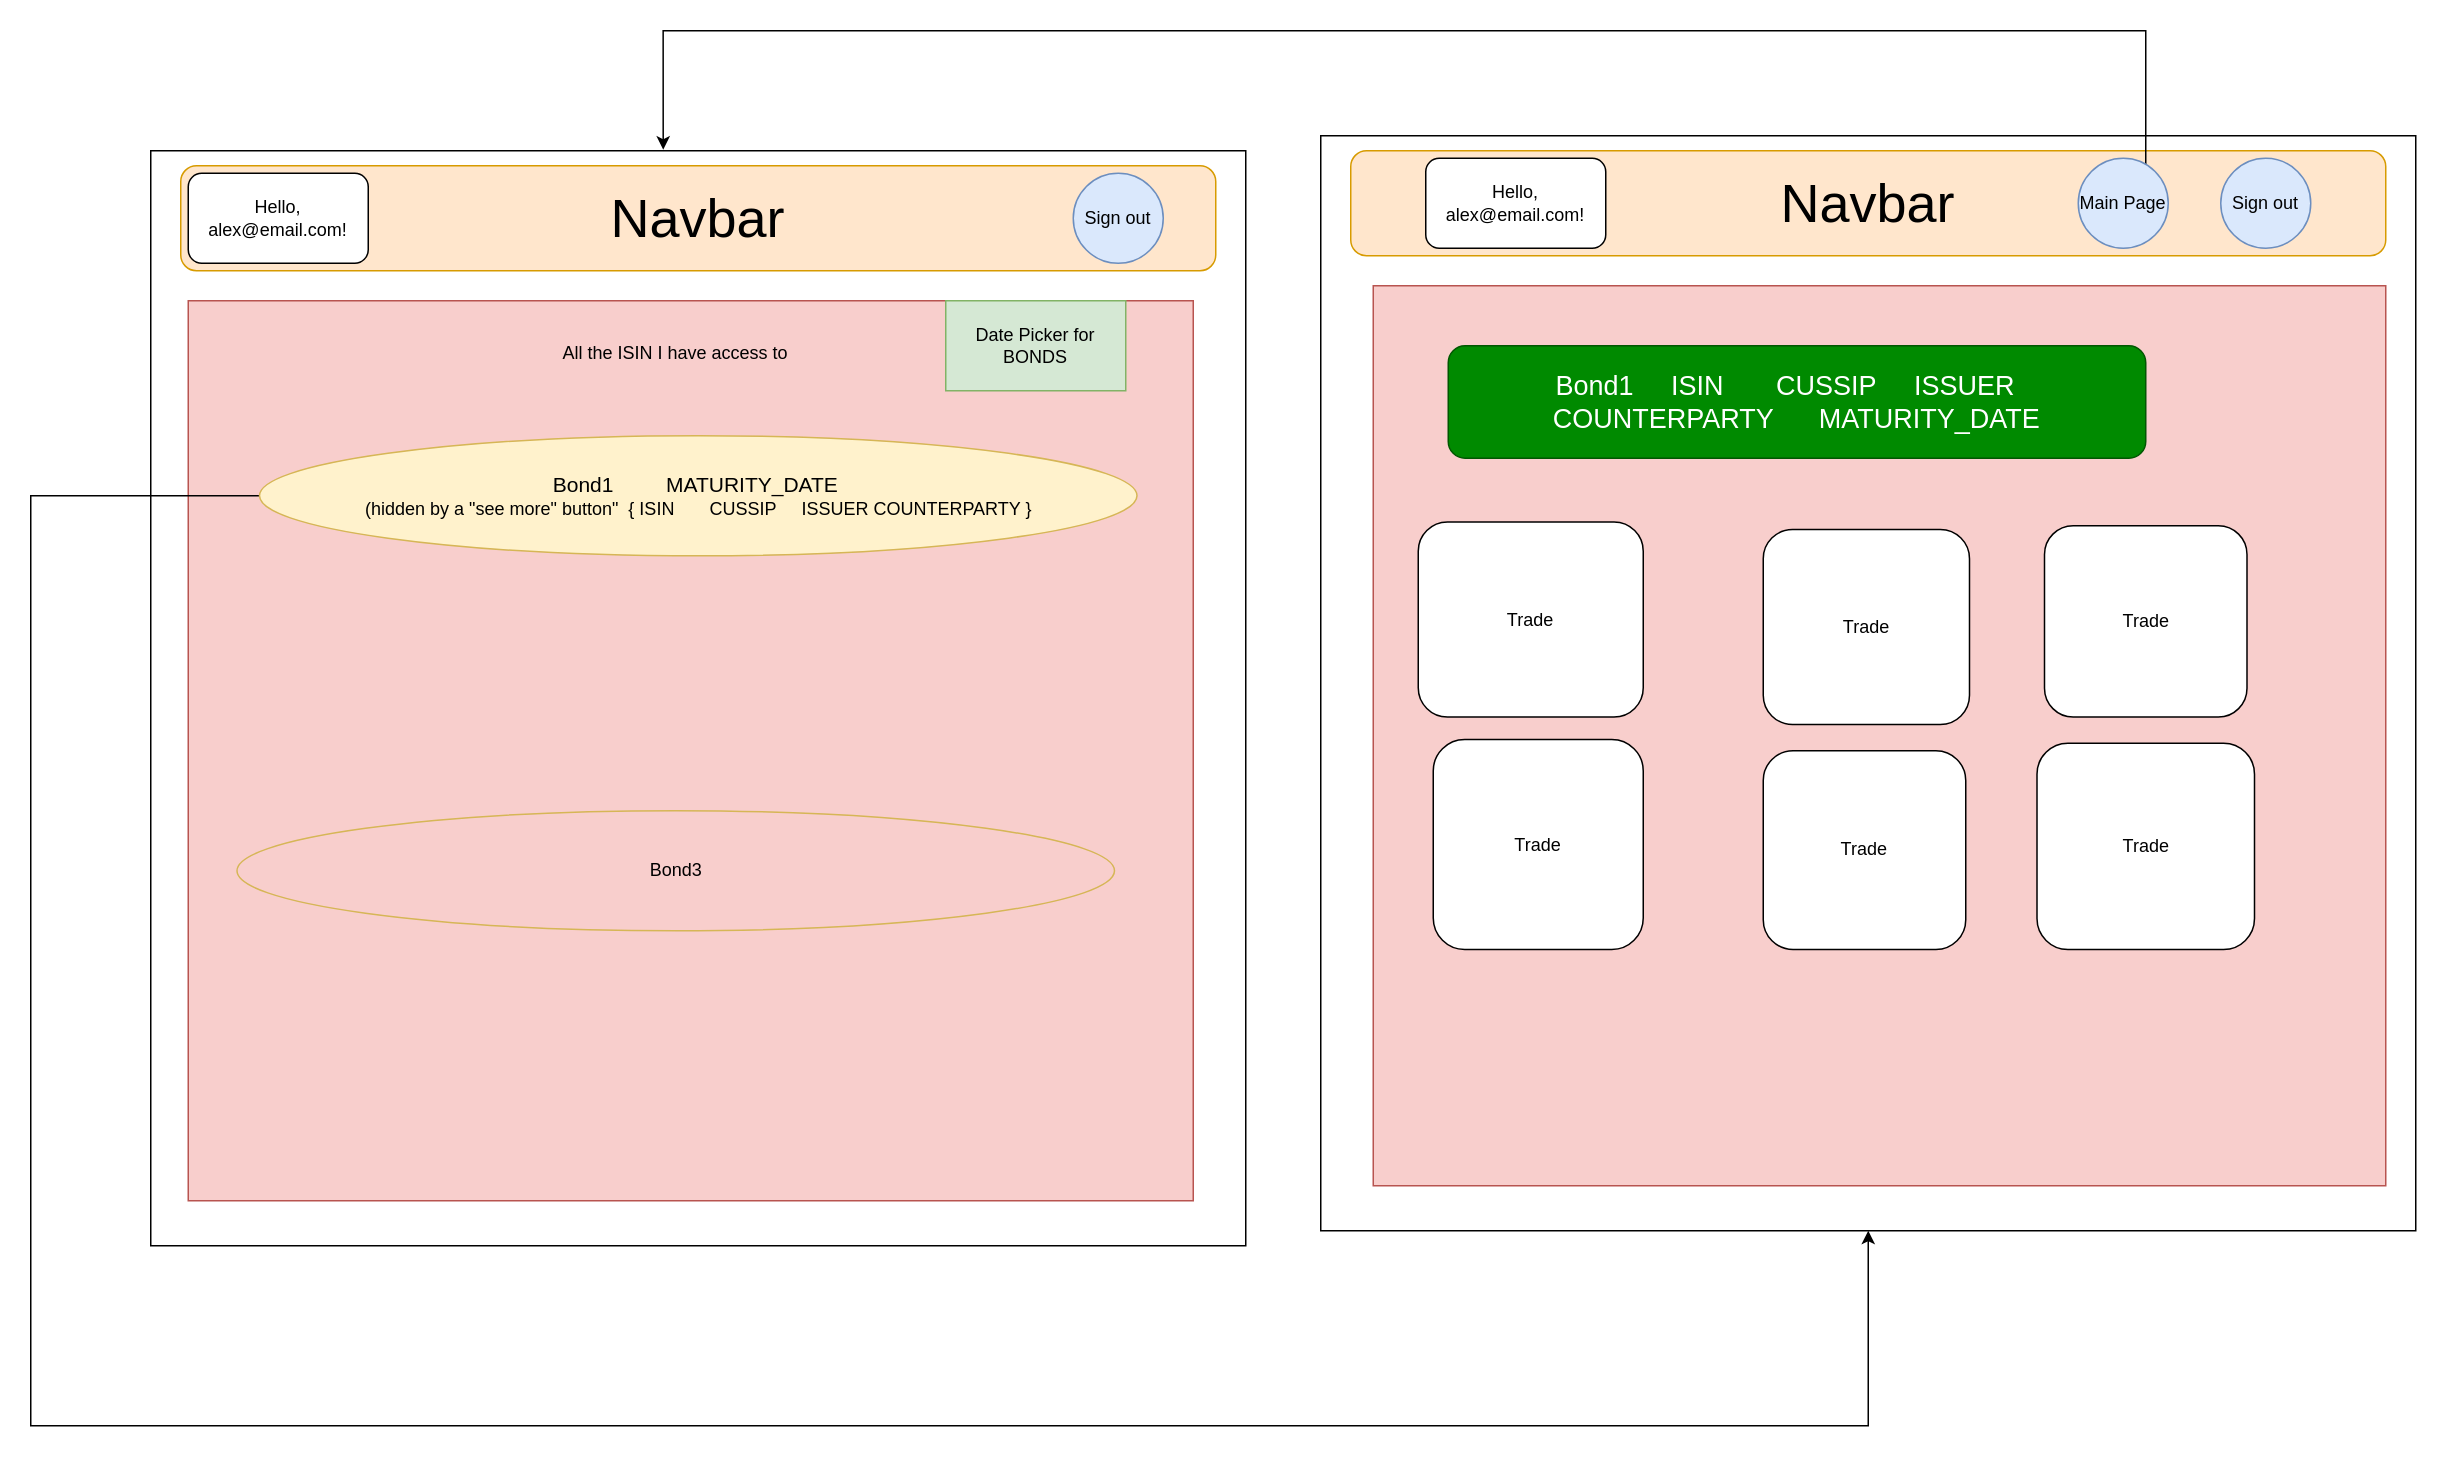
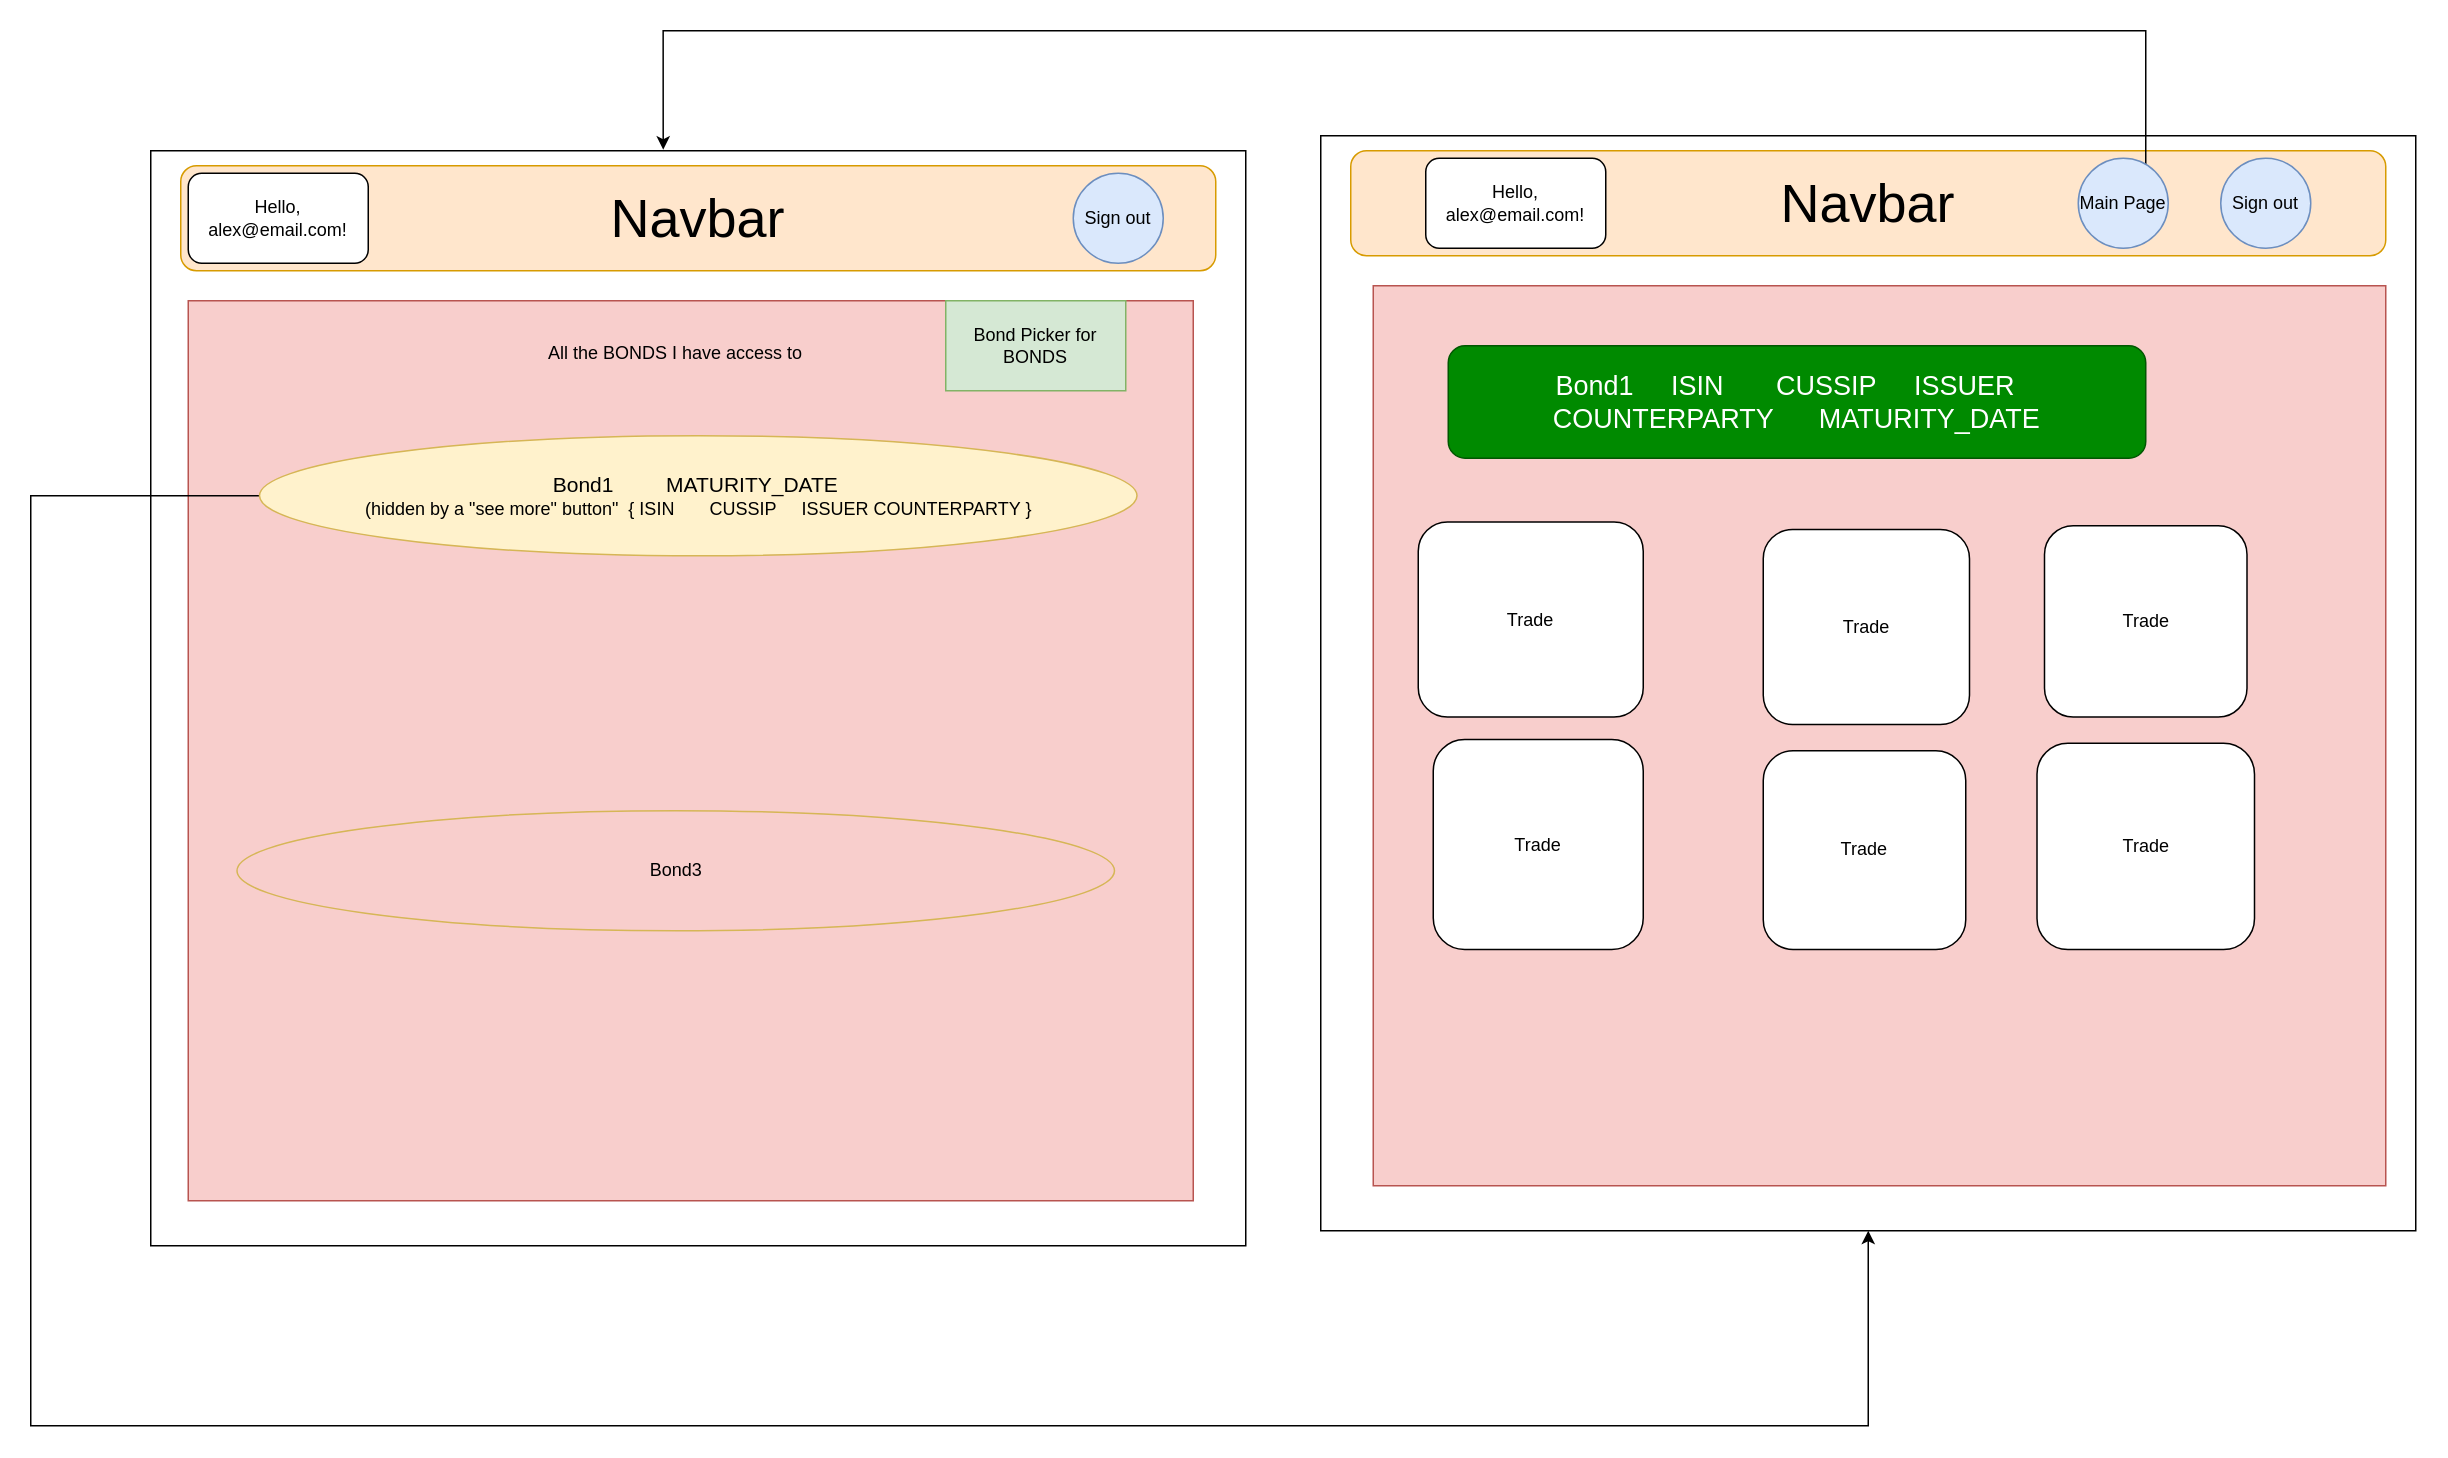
node "Date Picker for BONDS": label "Date Picker for BONDS" -> "Bond Picker for BONDS"
node "All the ISIN I have access to": label "All the ISIN I have access to" -> "All the BONDS I have access to"
